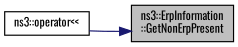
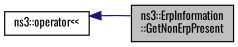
edge "ns3::operator<<" -> "ns3::ErpInformation ::GetNonErpPresent": reversed
